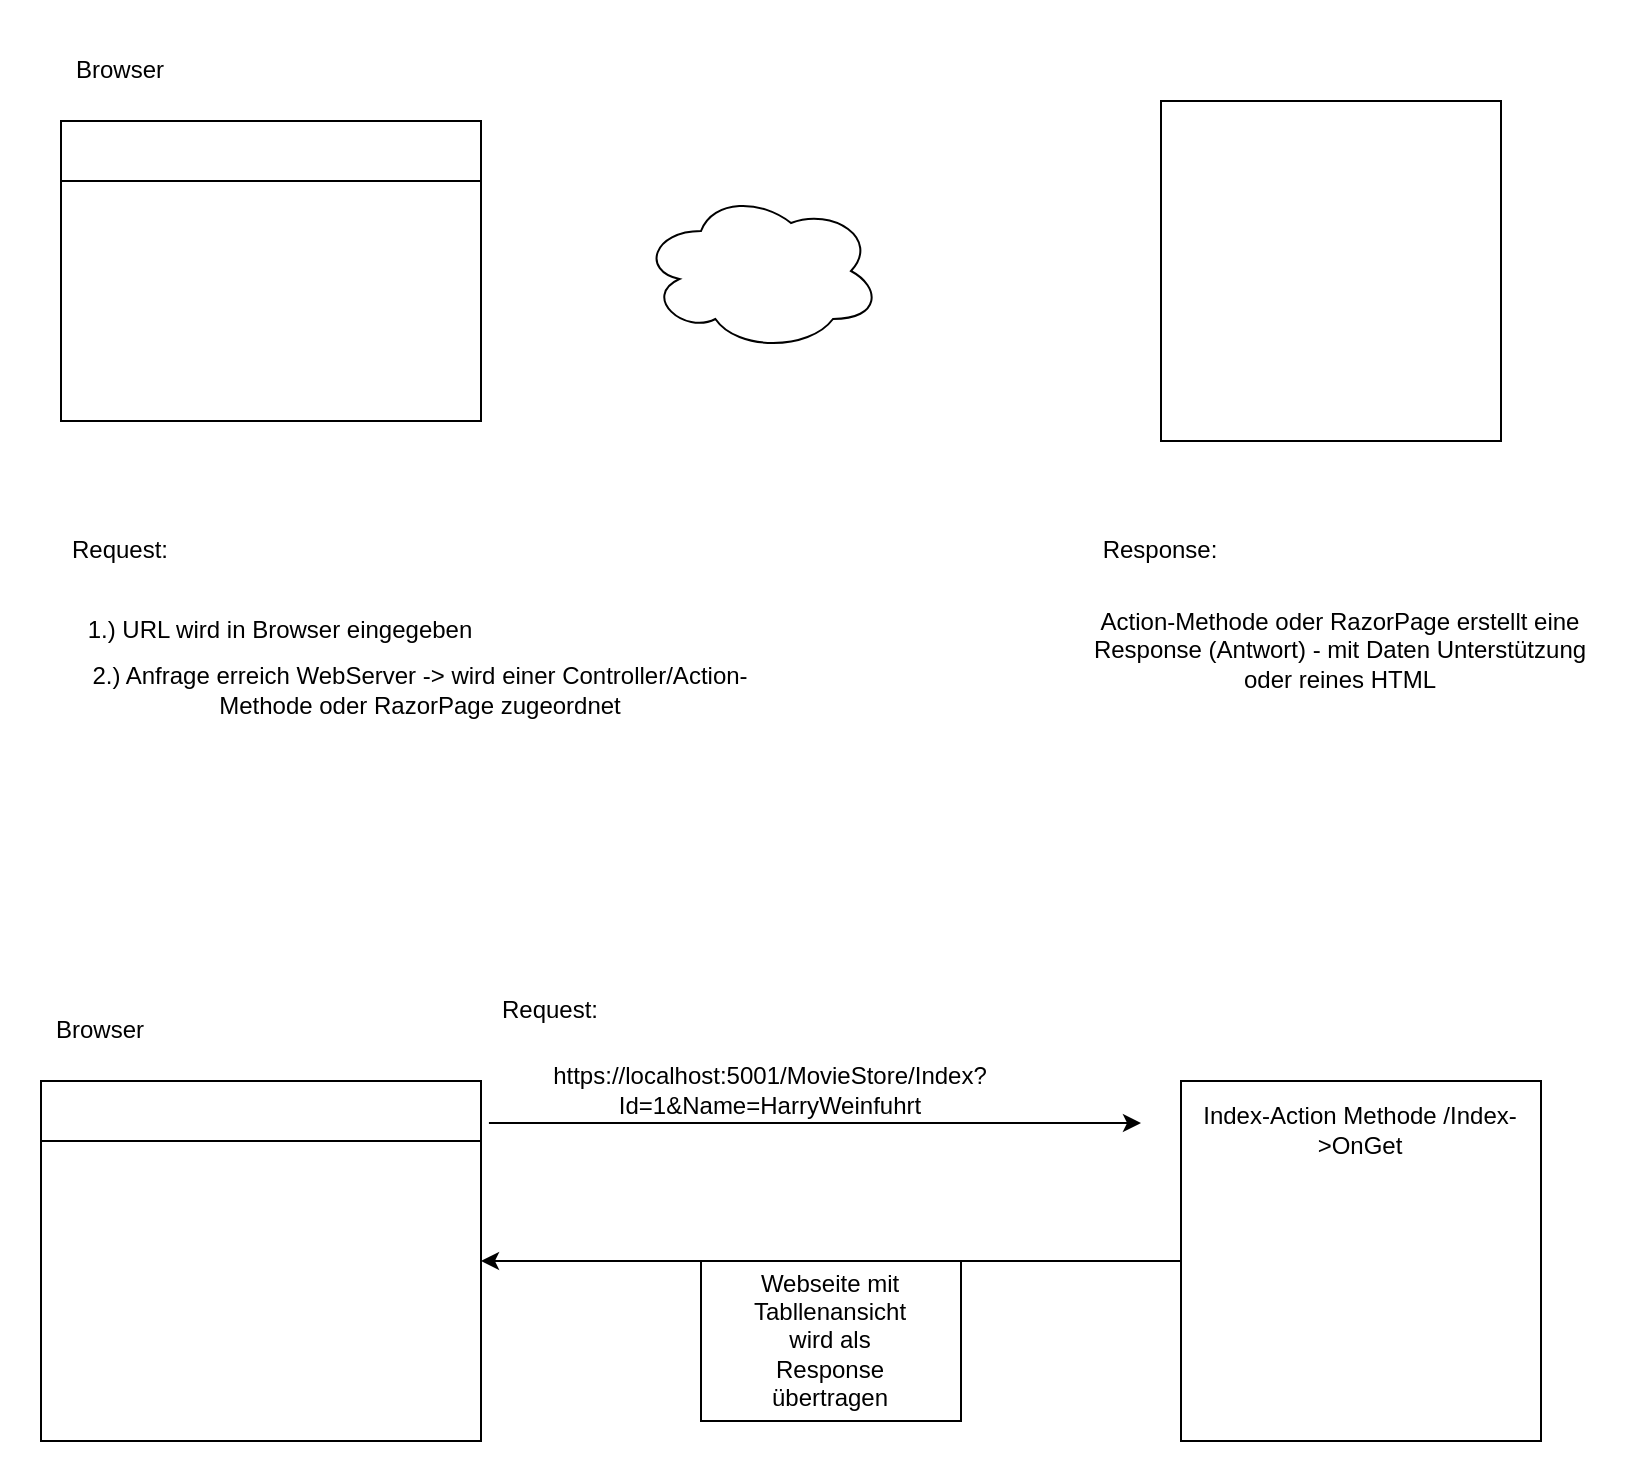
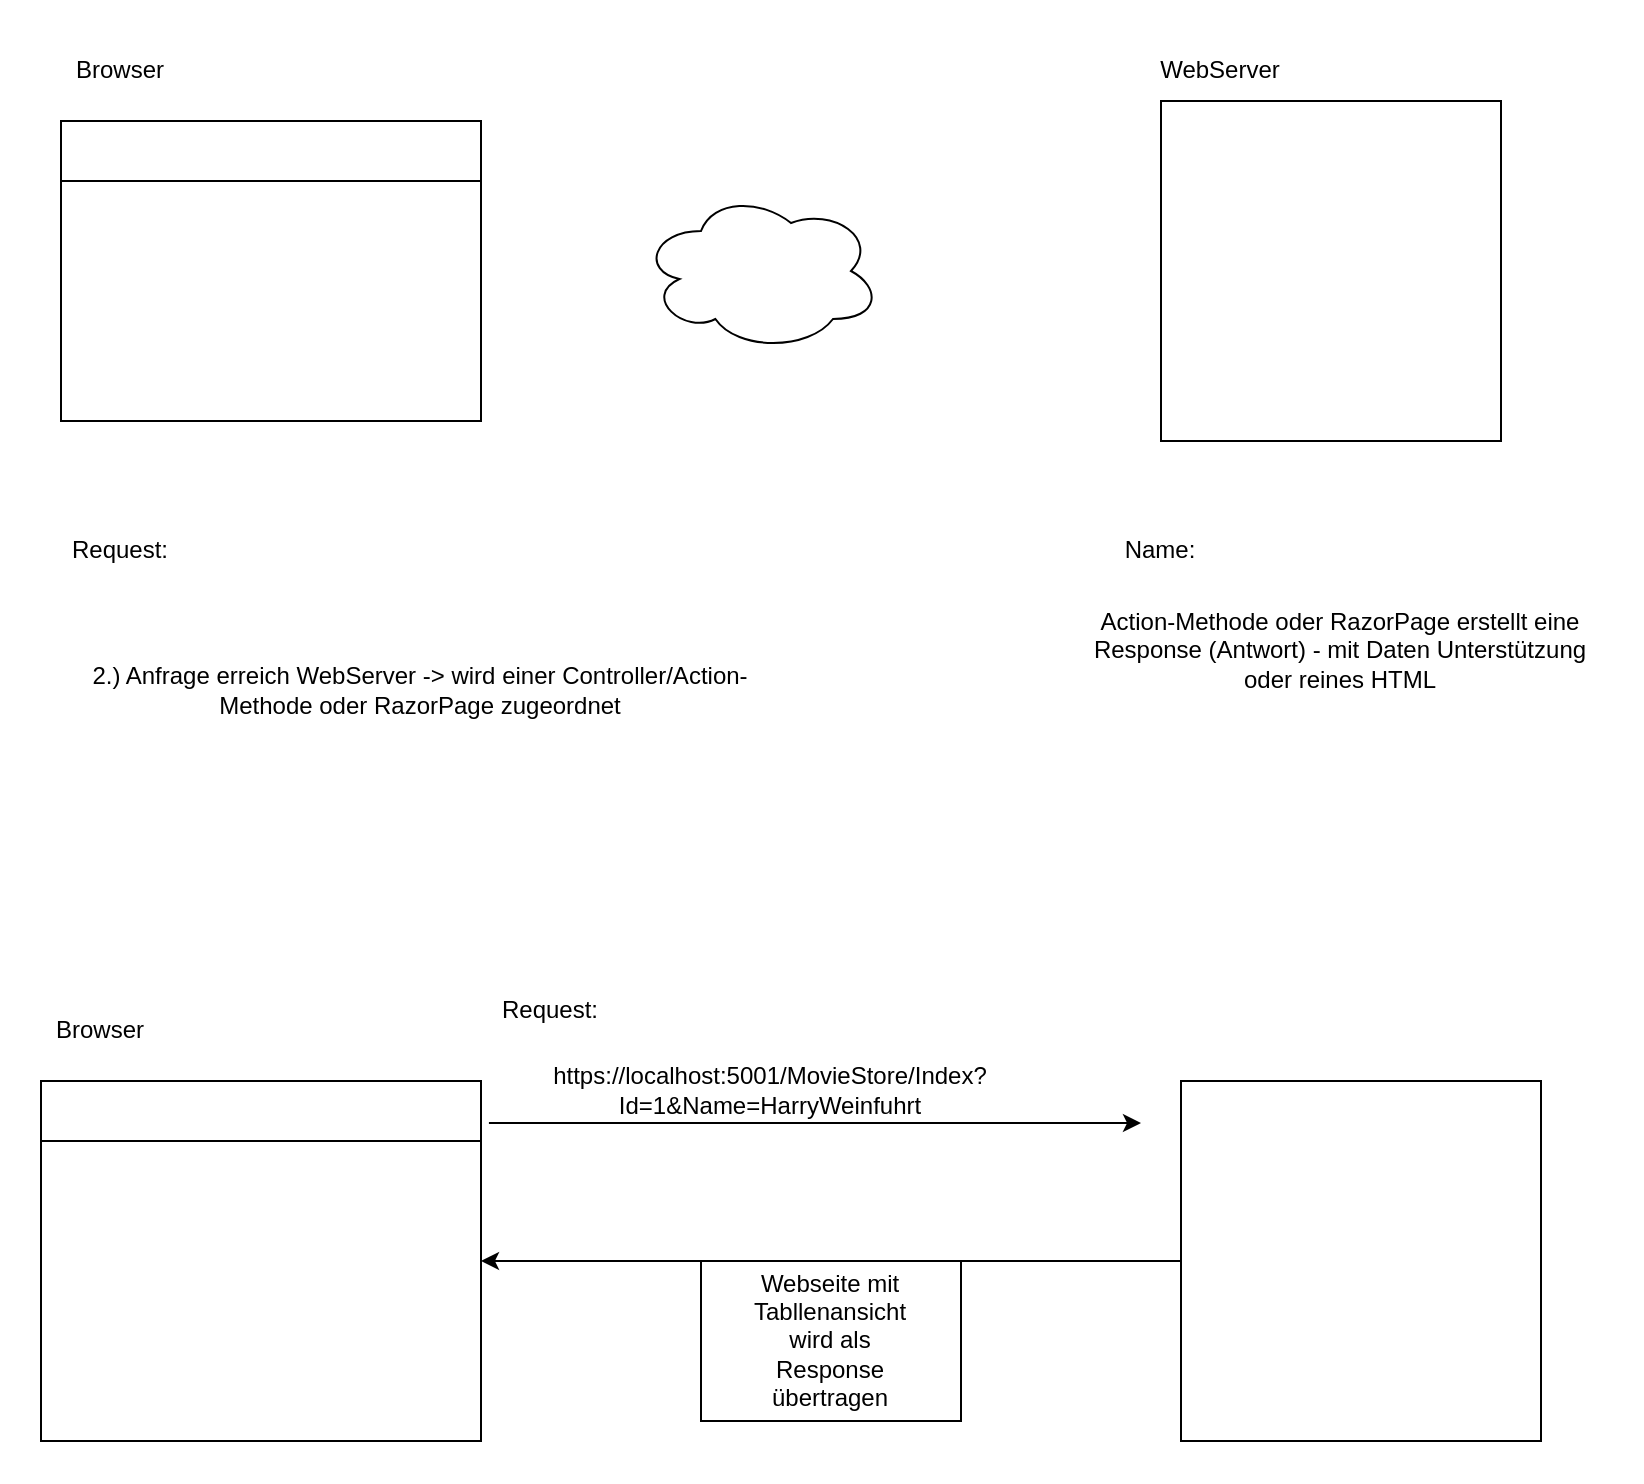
node "WebServer": added
node "Response:": label "Response:" -> "Name:"
node "1.) URL wird in Browser eingegeben": removed
node "Index-Action Methode /Index->OnGet": removed
